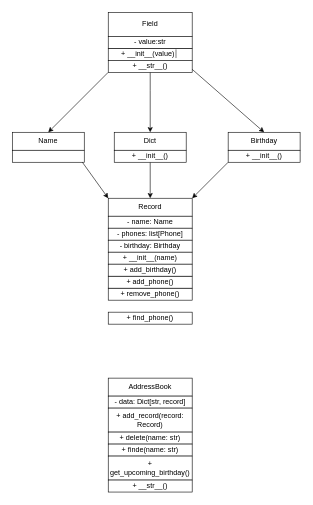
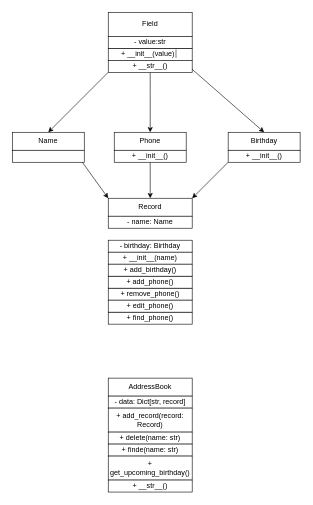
node "Dict": label "Dict" -> "Phone"
node "- phones: list[Phone]": removed
node "+ edit_phone()": added
